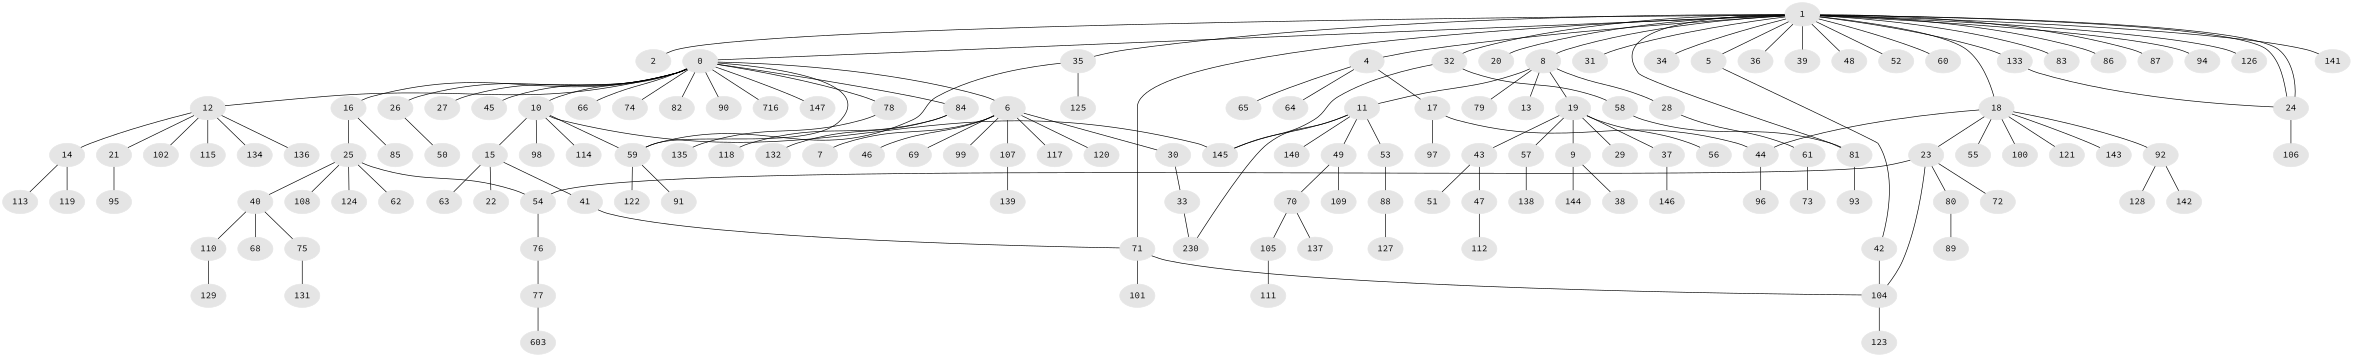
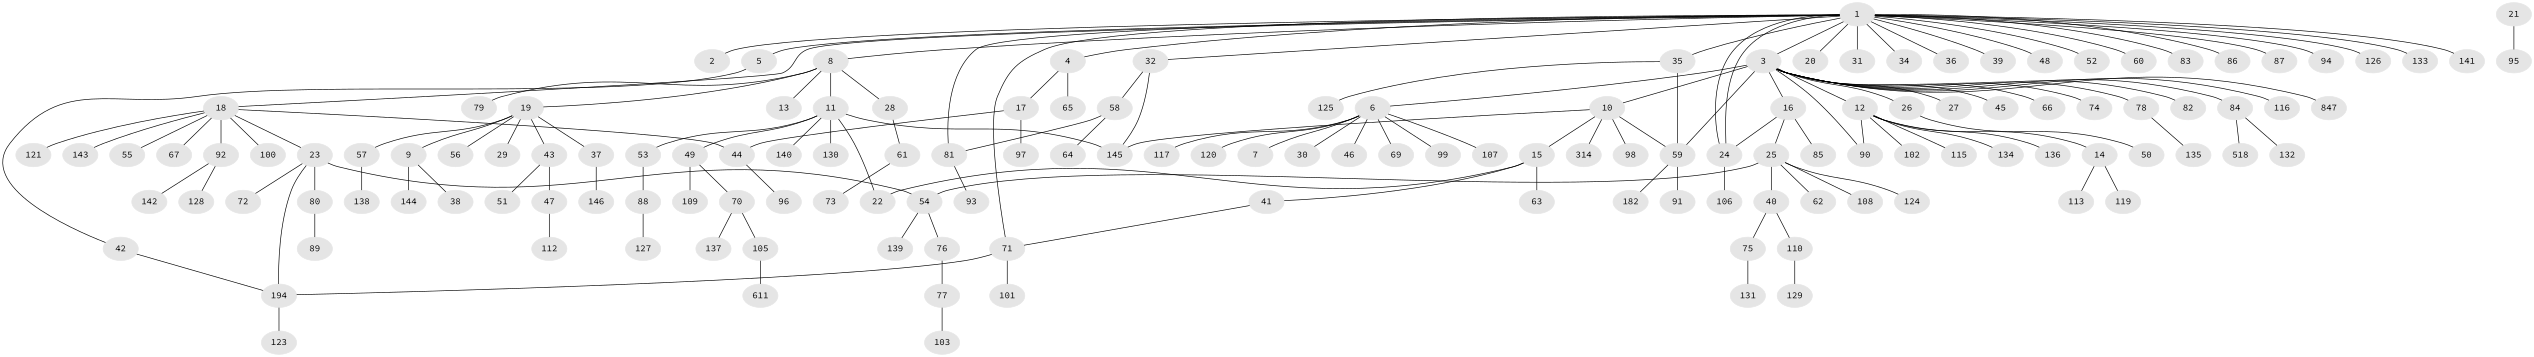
node "0": label "0" -> "3"
edge "4" -- "64": now "58" -- "64"
edge "133" -- "24": now "16" -- "24"
node "716": label "716" -> "116"
node "147": label "147" -> "847"
edge "12" -- "21": now "12" -- "90"
edge "11" -- "22": added
node "67": added
node "114": label "114" -> "314"
node "118": label "118" -> "518"
edge "107" -- "139": now "54" -- "139"
node "122": label "122" -> "182"
node "33": removed
node "68": removed
node "230": label "230" -> "130"
node "111": label "111" -> "611"
node "104": label "104" -> "194"
node "603": label "603" -> "103"
